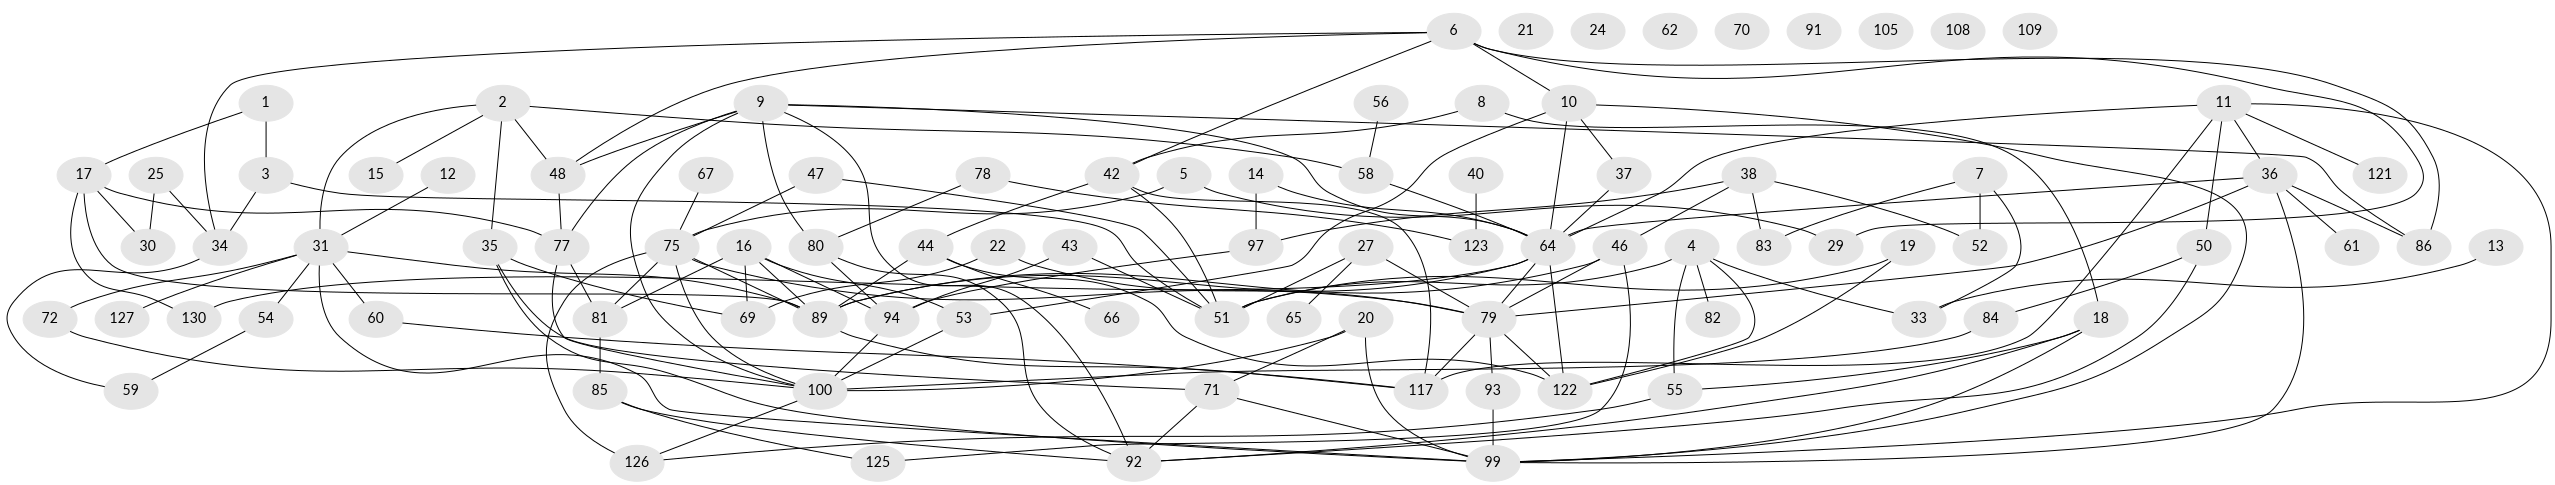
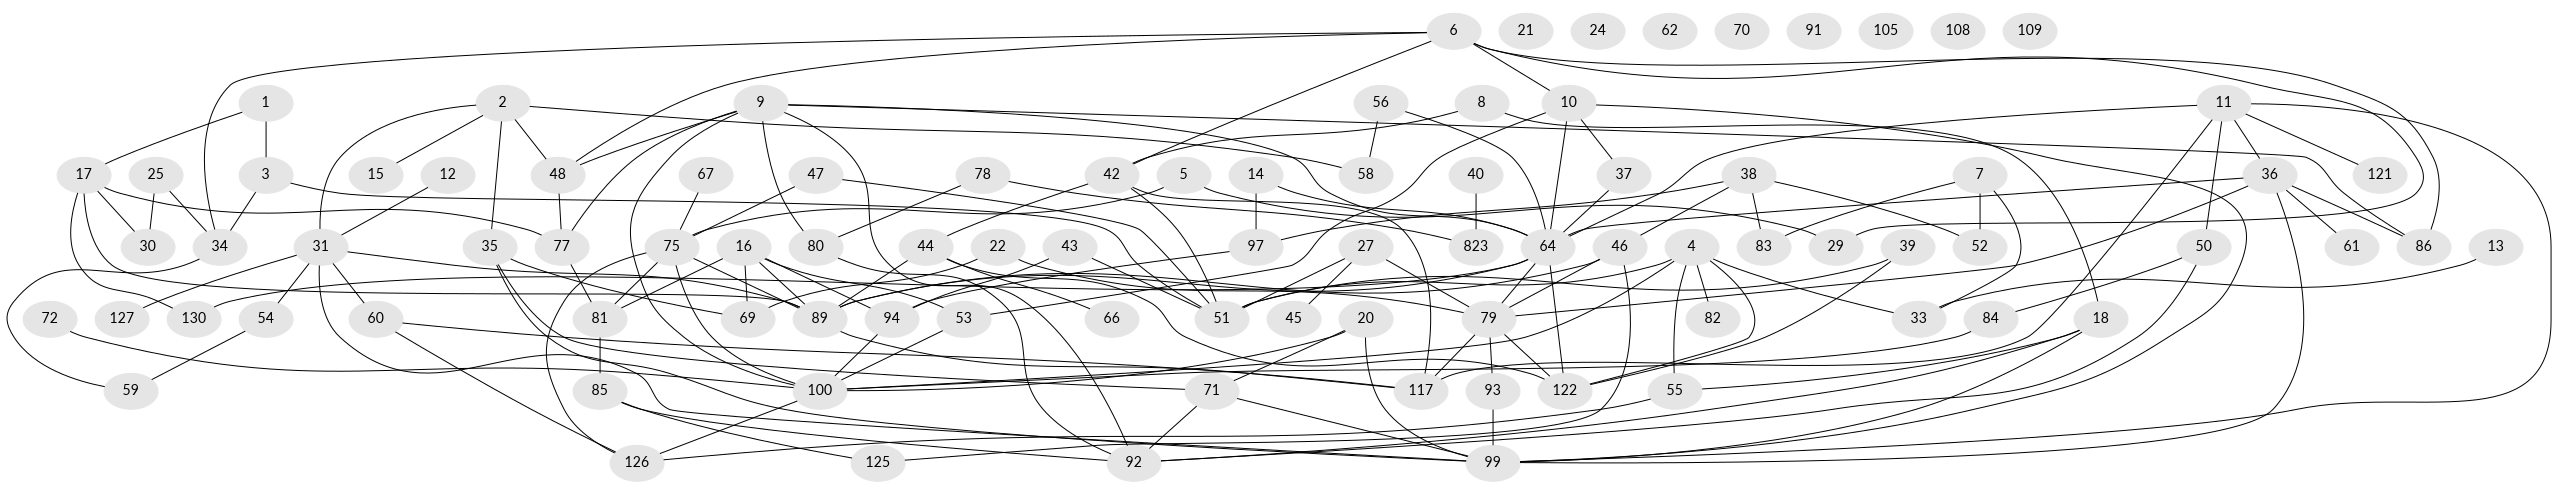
edge "58" -- "64": now "56" -- "64"
node "123": label "123" -> "823"
node "19": label "19" -> "39"
edge "80" -- "94": removed
edge "31" -- "72": removed
edge "75" -- "79": removed
node "65": label "65" -> "45"
edge "77" -- "100": now "4" -- "100"
edge "60" -- "126": added
